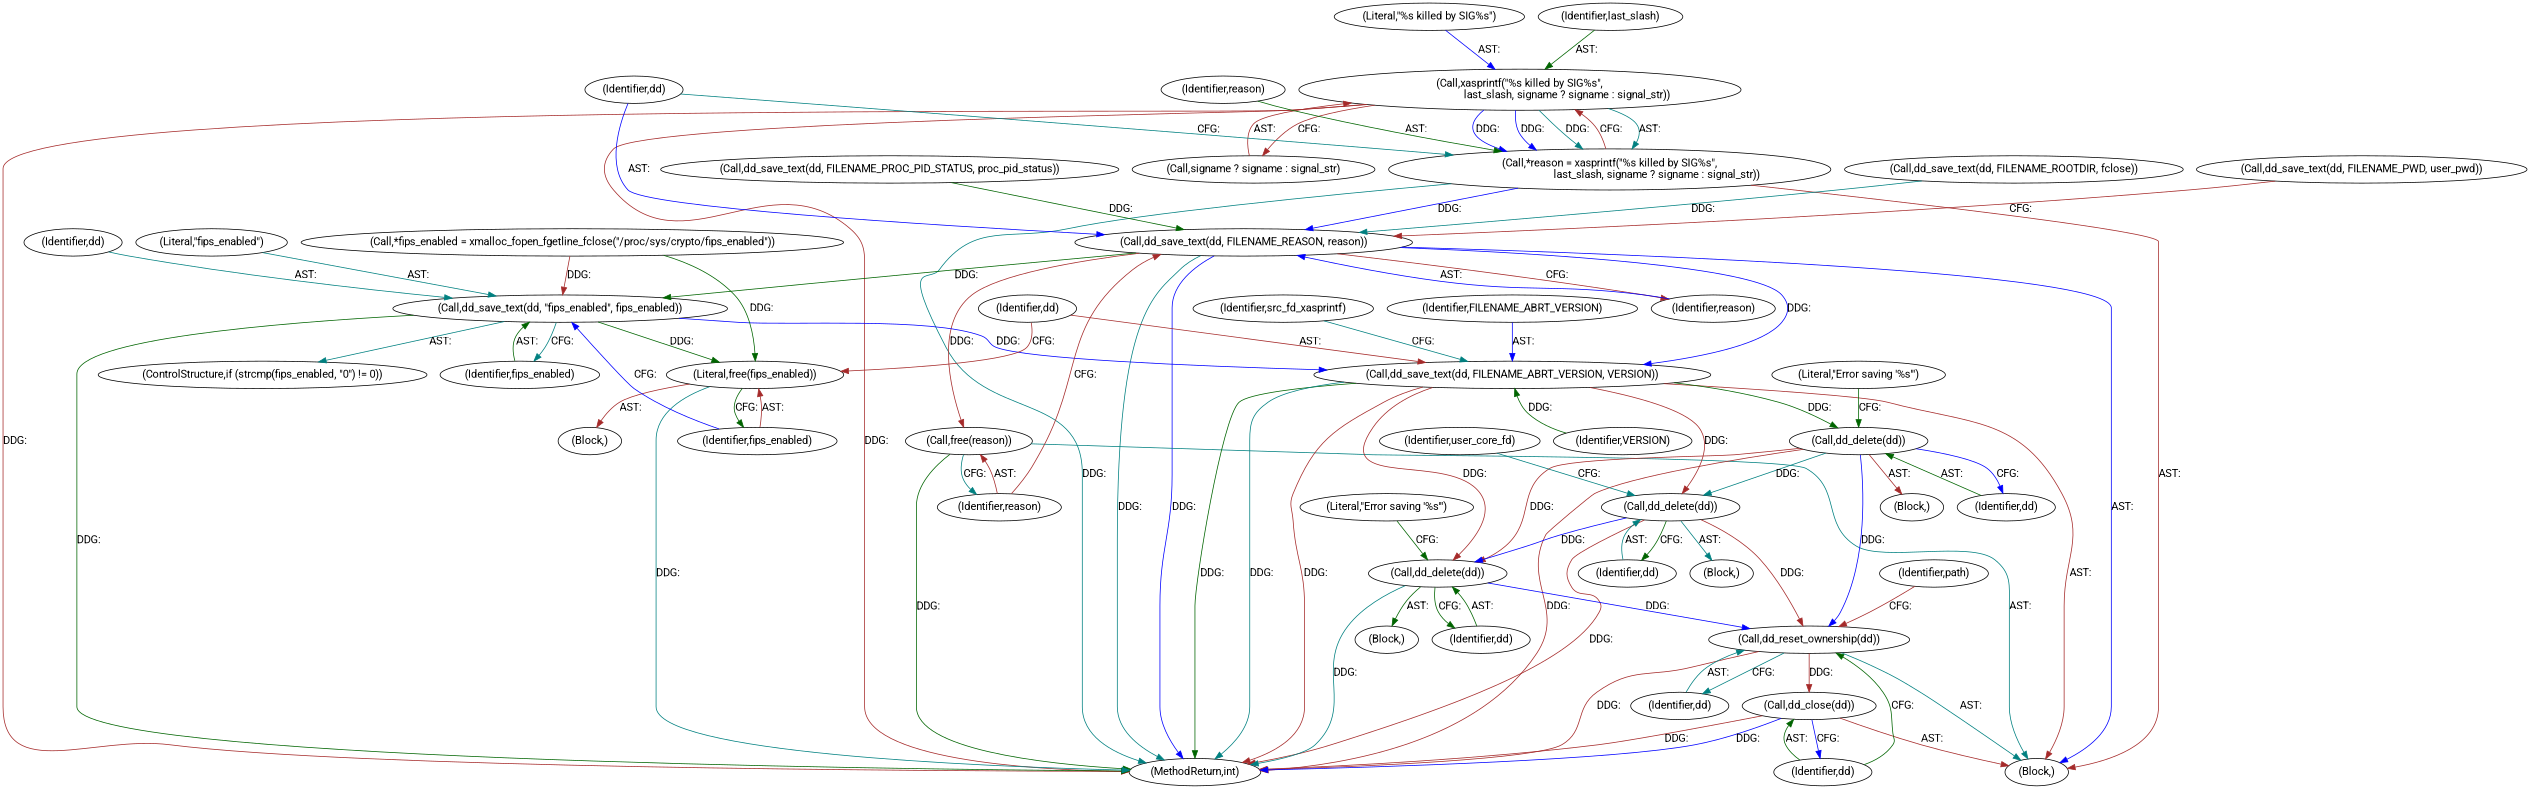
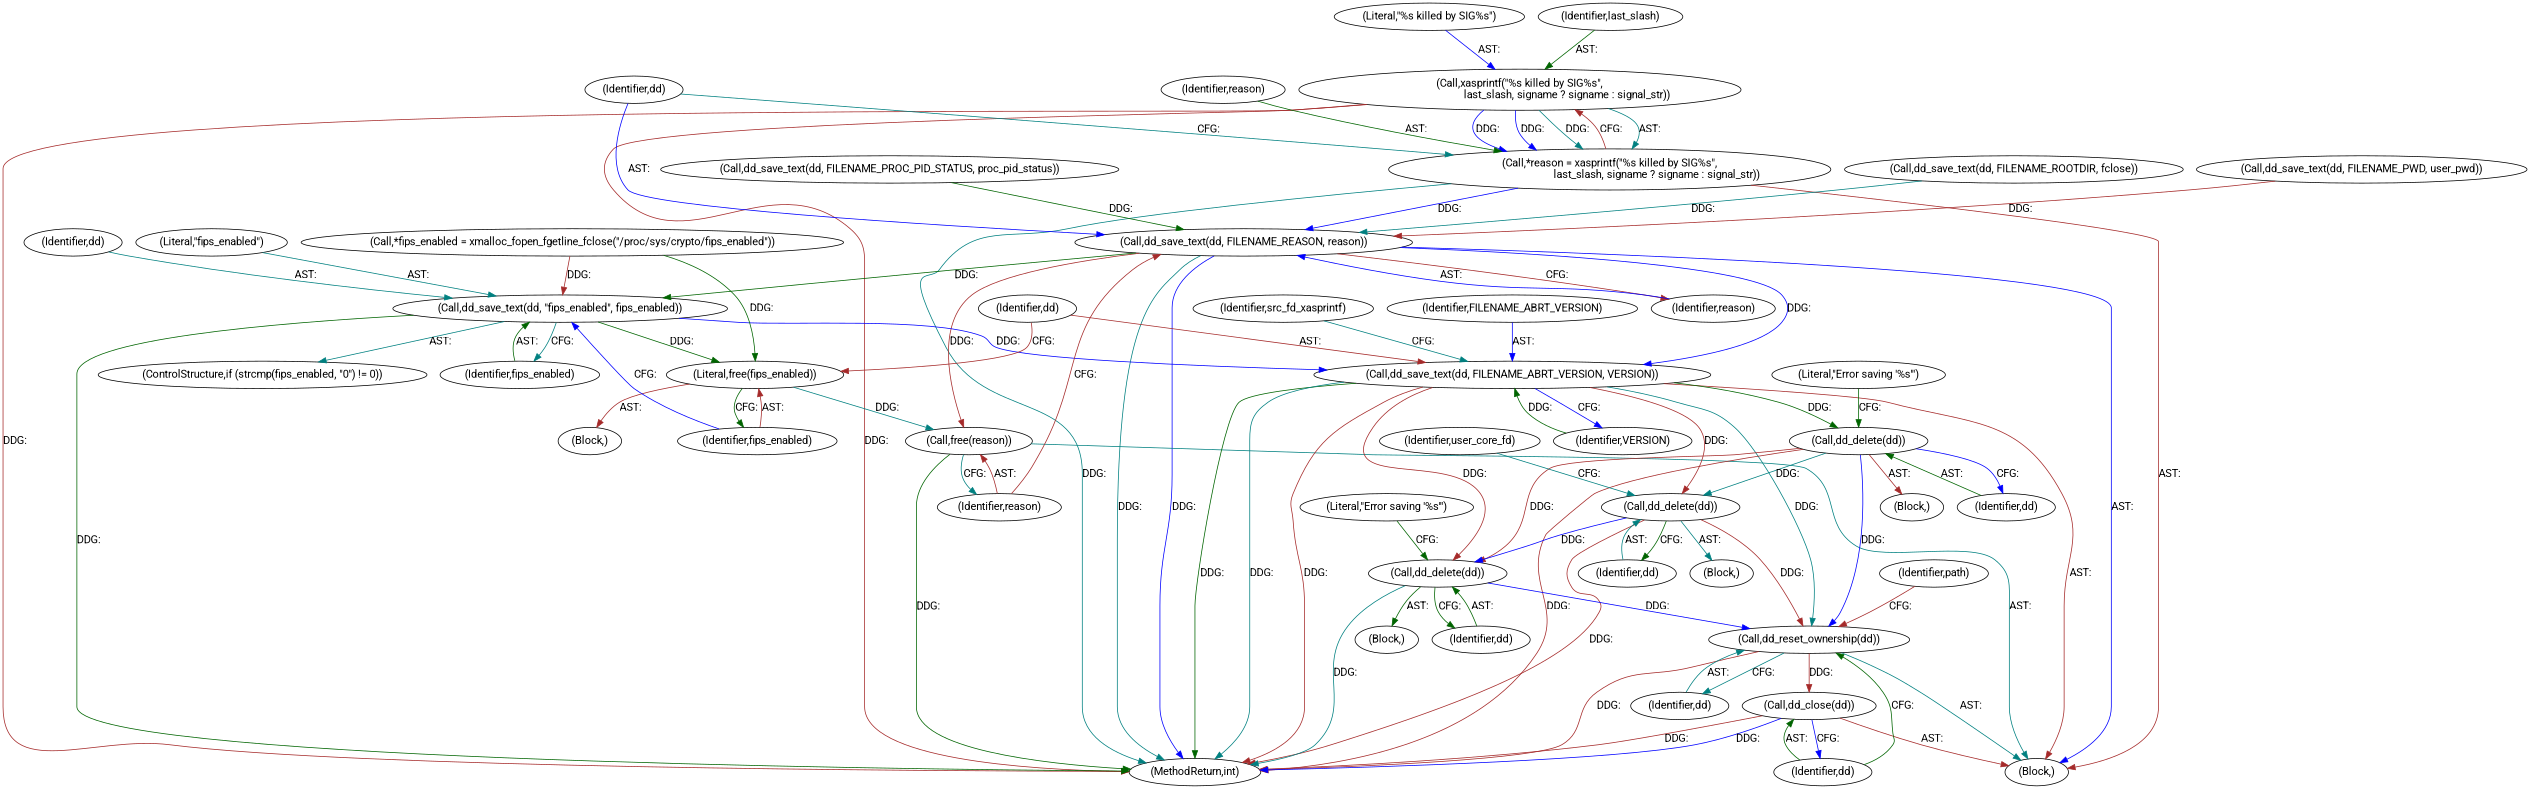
node "(Call,signame ? signame : signal_str)": removed
edge "(Call,dd_save_text(dd, FILENAME_PWD, user_pwd))" -> "(Call,dd_save_text(dd, FILENAME_REASON, reason))": label "CFG: " -> "DDG: "
edge "(Call,dd_save_text(dd, FILENAME_ABRT_VERSION, VERSION))" -> "(Identifier,VERSION)": added, label "CFG:"
edge "(Call,dd_save_text(dd, FILENAME_ABRT_VERSION, VERSION))" -> "(Call,dd_reset_ownership(dd))": added, label "DDG:"
edge "(Literal,free(fips_enabled))" -> "(MethodReturn,int)": now "(Literal,free(fips_enabled))" -> "(Call,free(reason))"
